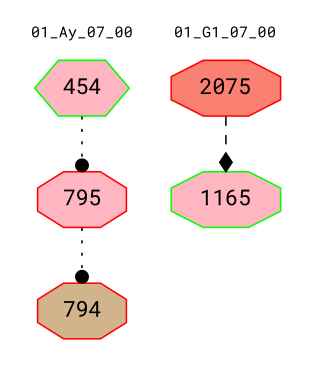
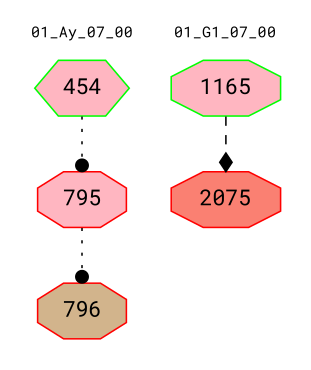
edge "2075" -> "1165": reversed
node "794": label "794" -> "796"
